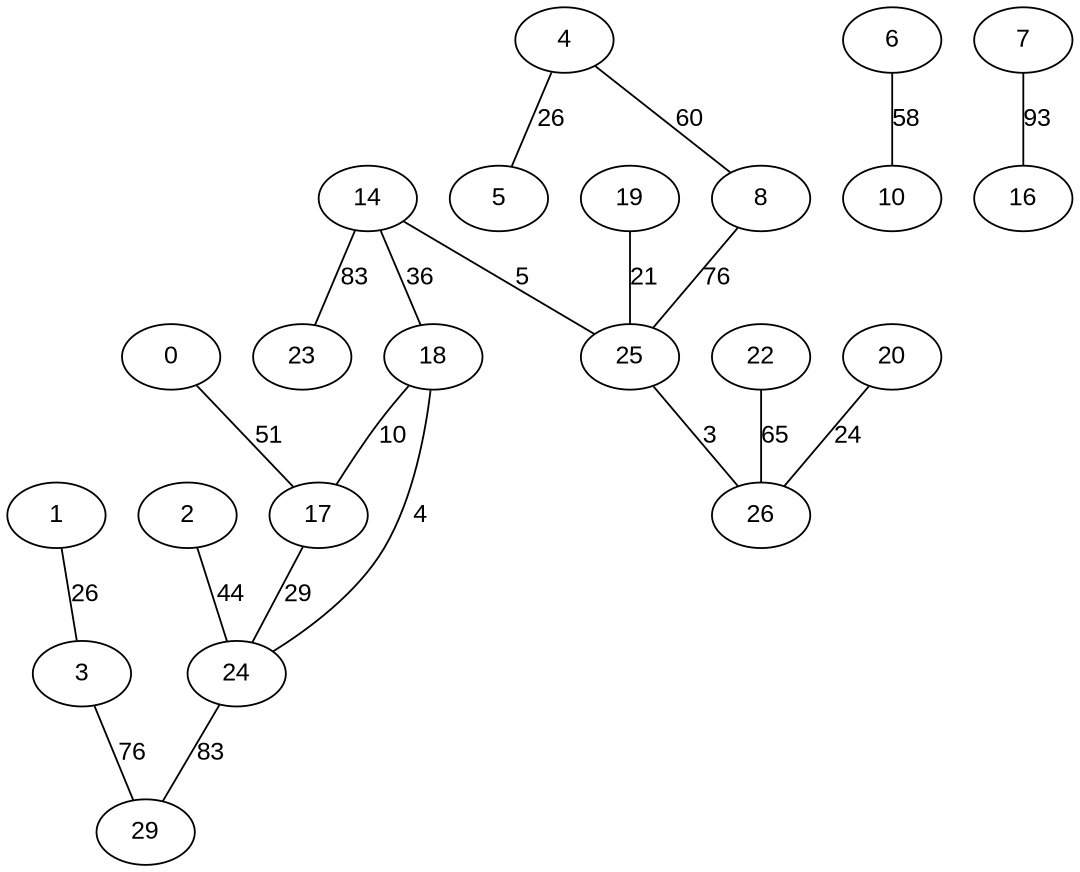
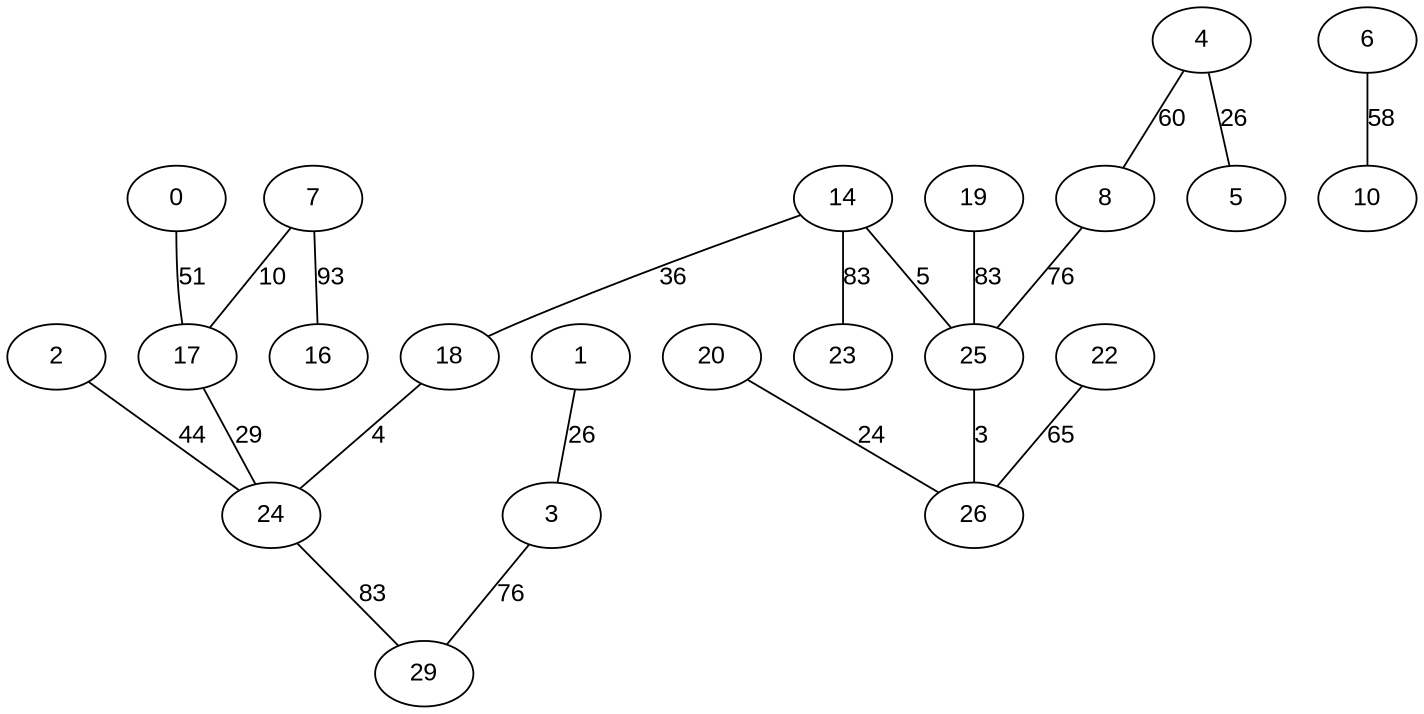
edge "19" -- "25": label "21" -> "83"
edge "18" -- "17": now "7" -- "17"
